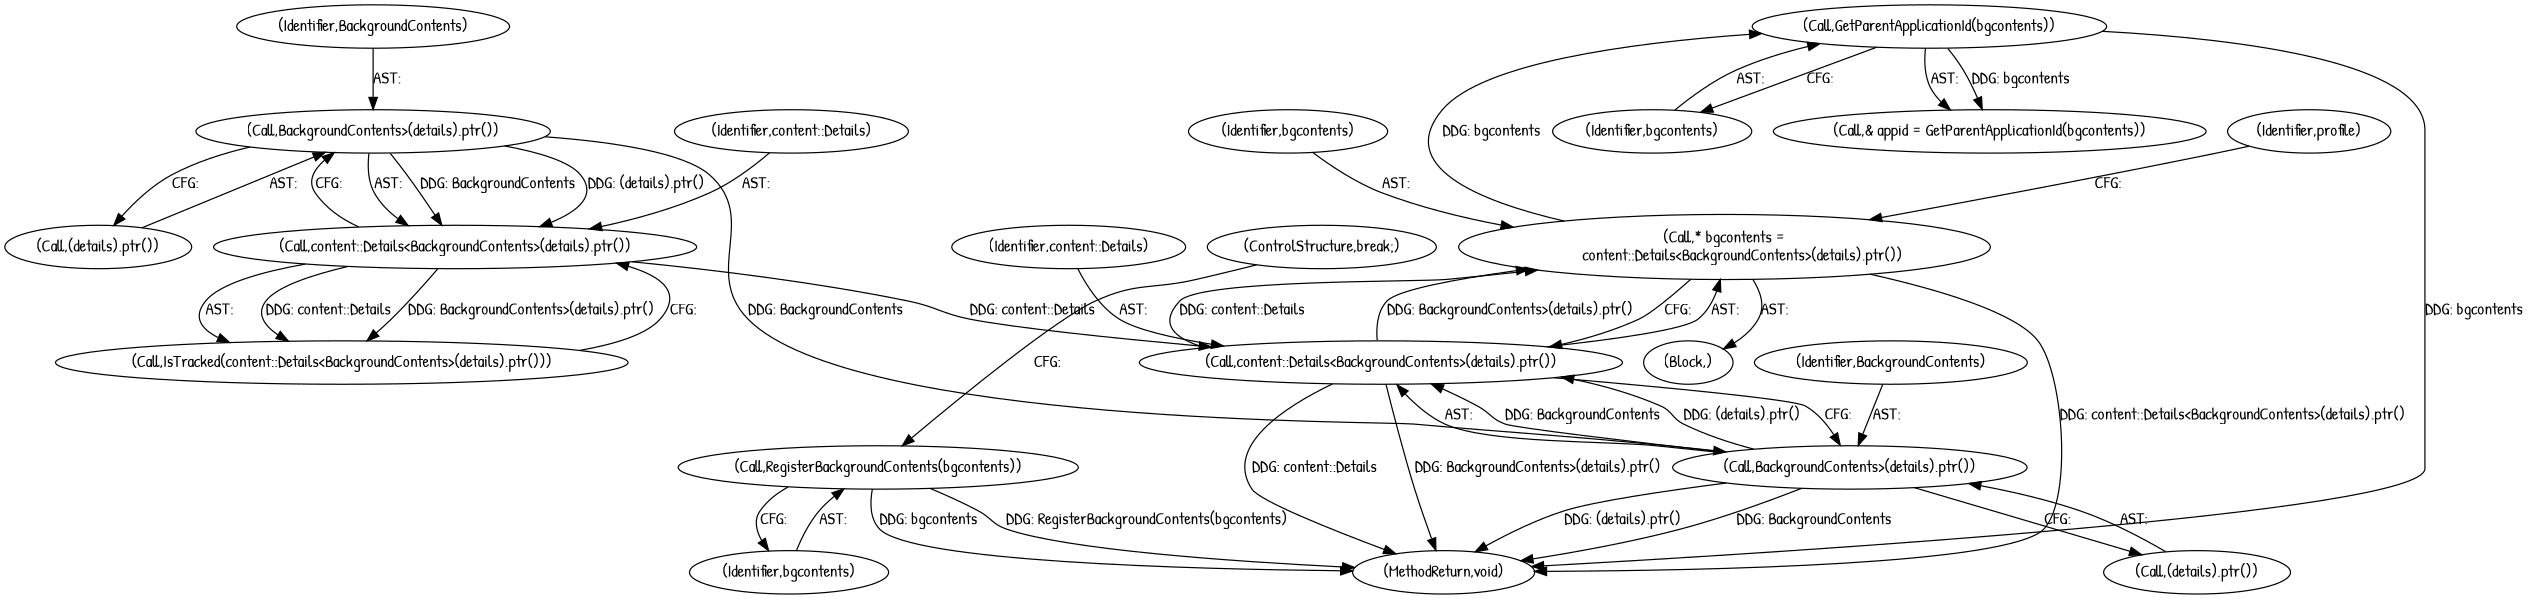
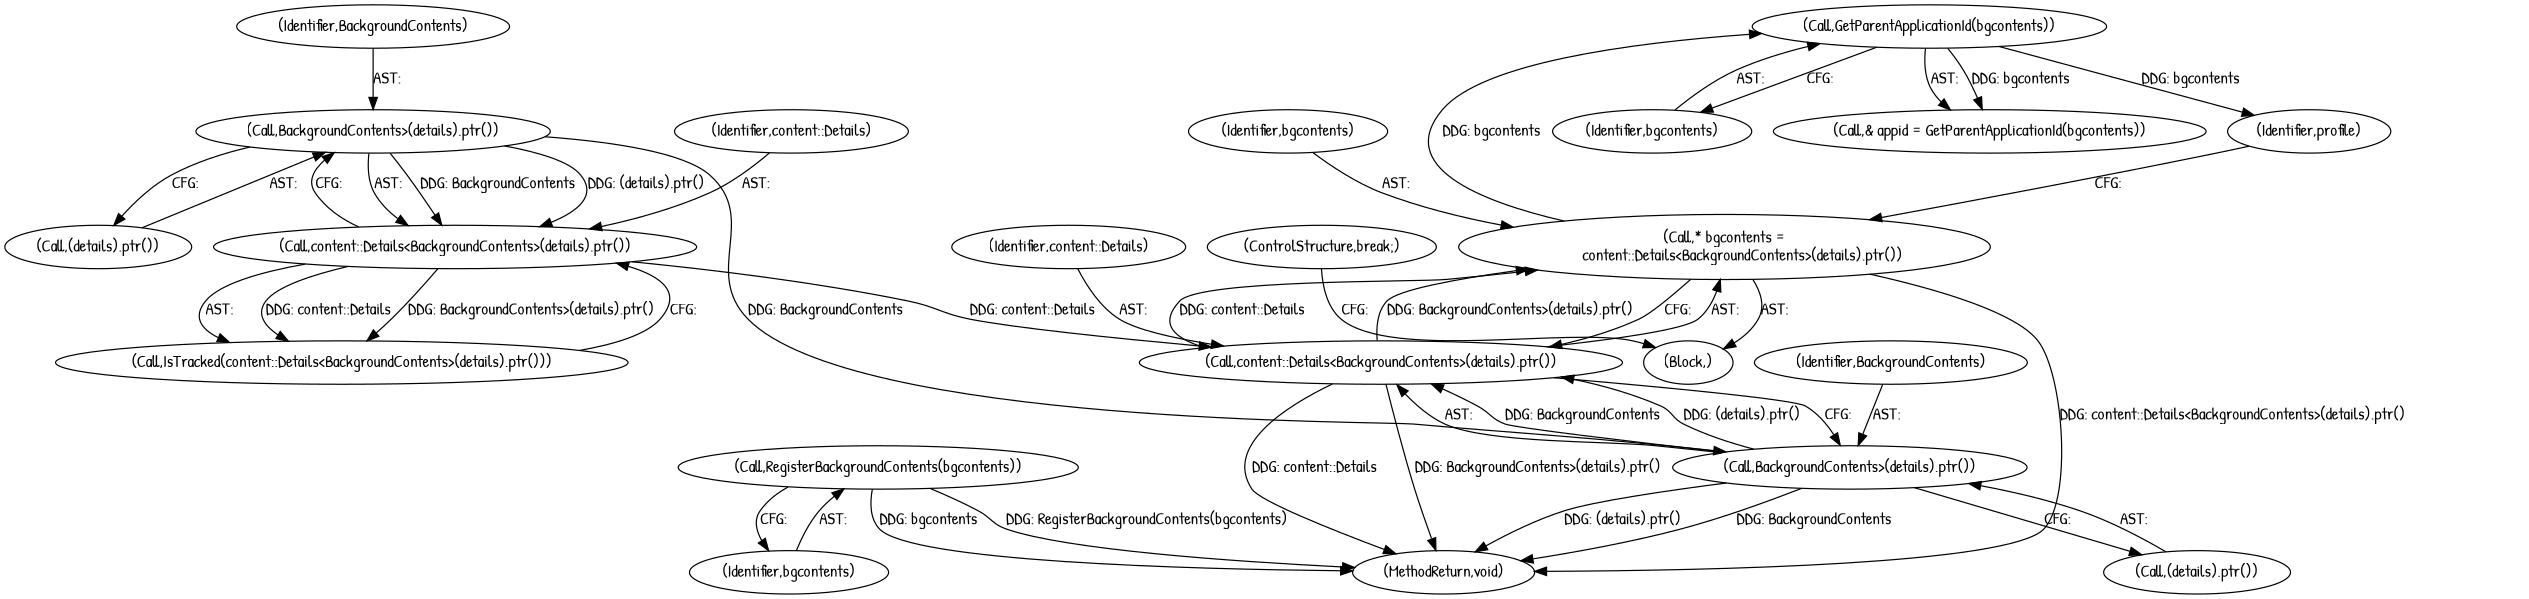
edge "(ControlStructure,break;)" -> "(Call,RegisterBackgroundContents(bgcontents))": now "(ControlStructure,break;)" -> "(Block,)"
edge "(Call,GetParentApplicationId(bgcontents))" -> "(MethodReturn,void)": now "(Call,GetParentApplicationId(bgcontents))" -> "(Identifier,profile)"
